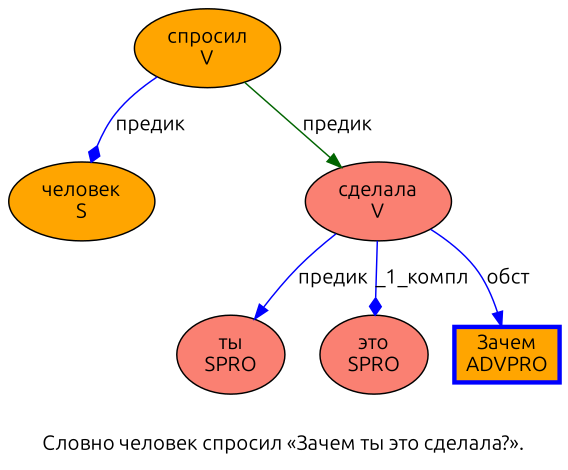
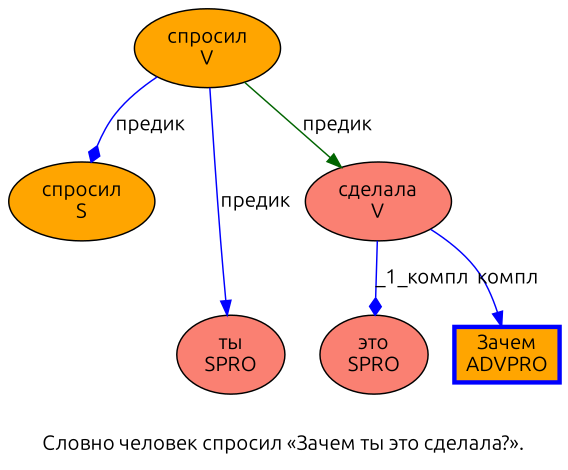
node "человек S": label "человек S" -> "спросил S"
edge "сделала V" -> "ты SPRO": now "спросил V" -> "ты SPRO"
edge "сделала V" -> "Зачем ADVPRO": label "обст" -> "компл"
